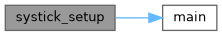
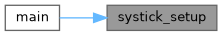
edge "systick_setup" -> "main": reversed
